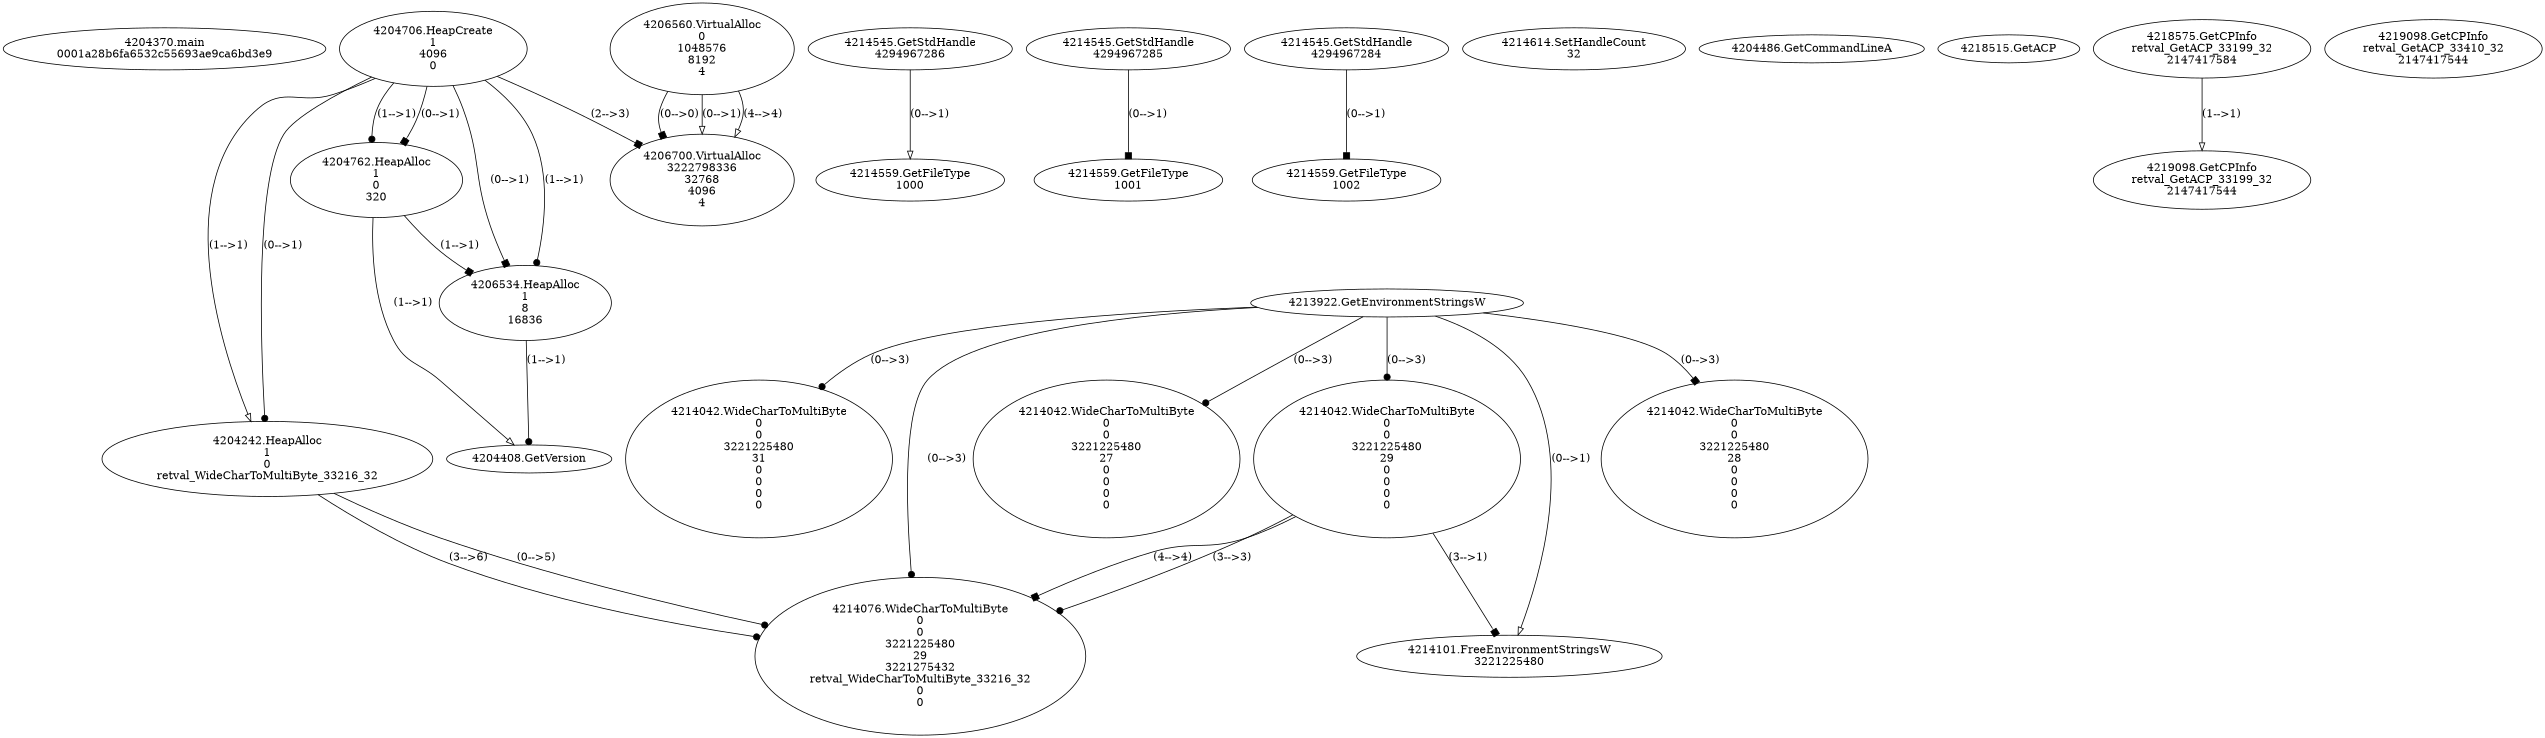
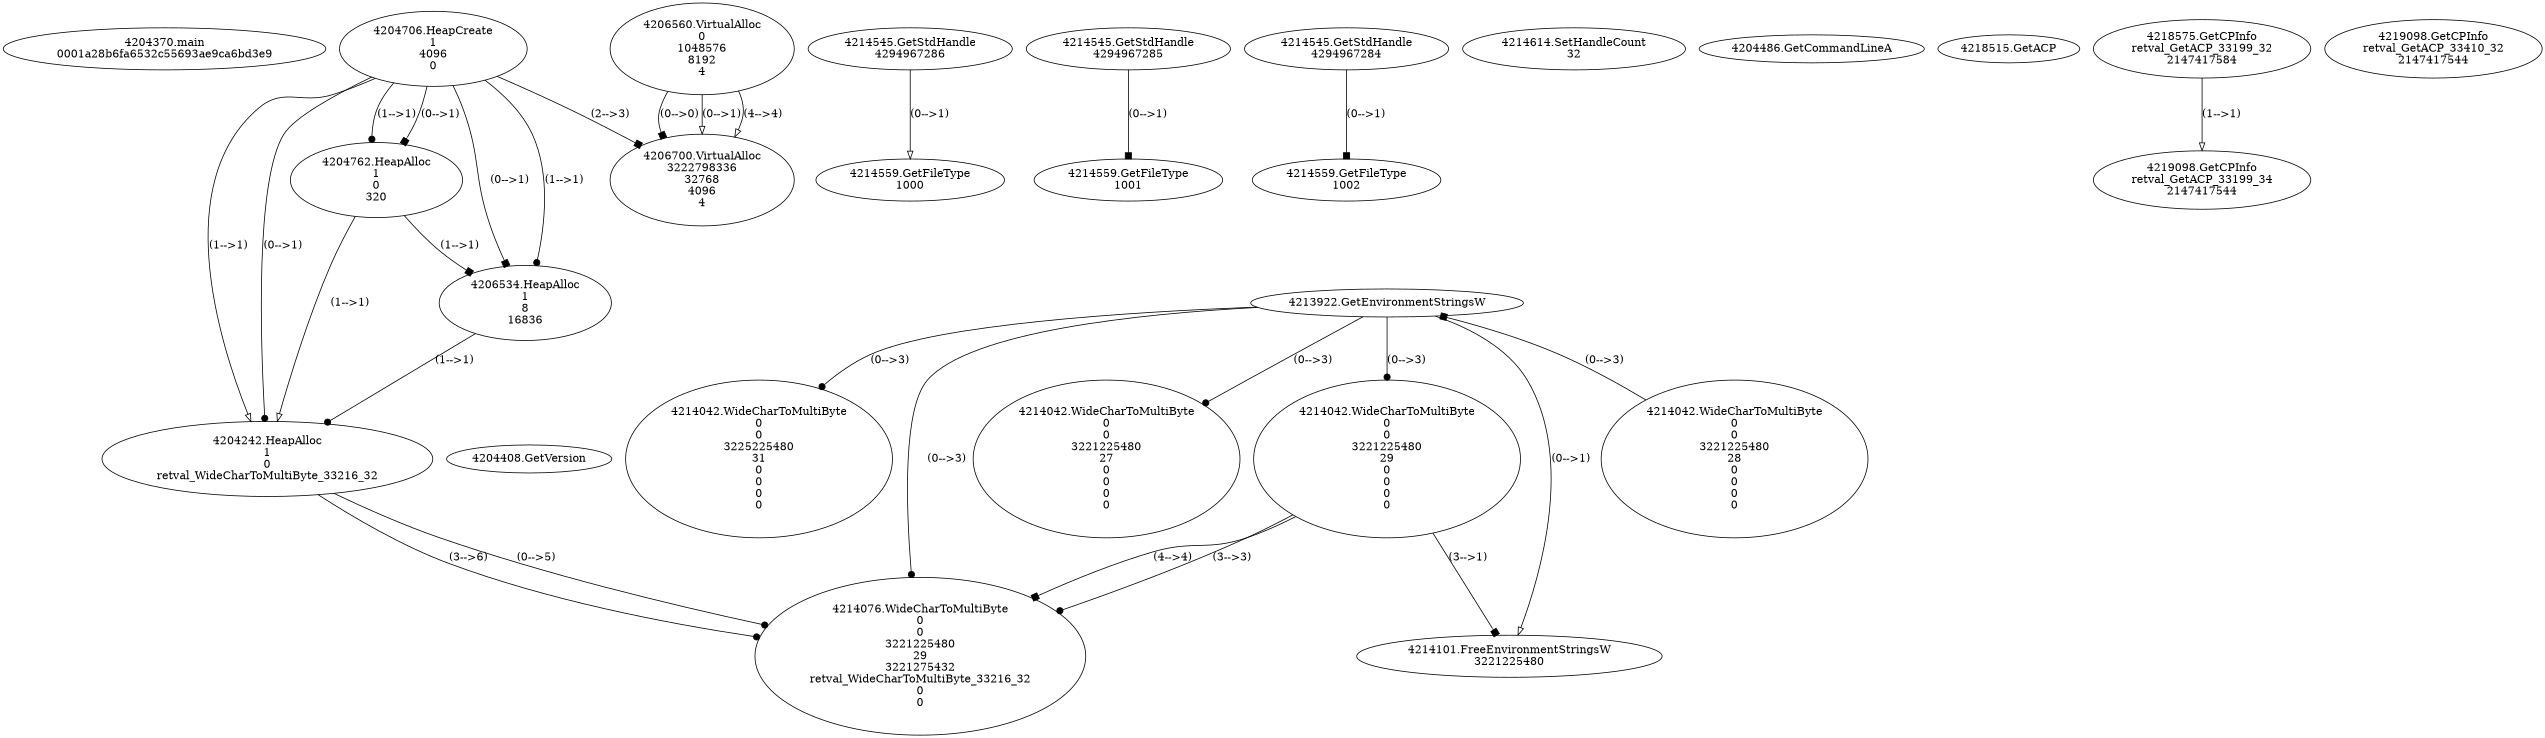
node "4219098.GetCPInfo retval_GetACP_33199_32 2147417544": label "4219098.GetCPInfo retval_GetACP_33199_32 2147417544" -> "4219098.GetCPInfo retval_GetACP_33199_34 2147417544"
edge "4213922.GetEnvironmentStringsW" -> "4214042.WideCharToMultiByte 0 0 3221225480 28 0 0 0 0": reversed
edge "4204762.HeapAlloc 1 0 320" -> "4204408.GetVersion": now "4204762.HeapAlloc 1 0 320" -> "4204242.HeapAlloc 1 0 retval_WideCharToMultiByte_33216_32"
edge "4206534.HeapAlloc 1 8 16836" -> "4204408.GetVersion": now "4206534.HeapAlloc 1 8 16836" -> "4204242.HeapAlloc 1 0 retval_WideCharToMultiByte_33216_32"
node "4214042.WideCharToMultiByte 0 0 3221225480 31 0 0 0 0": label "4214042.WideCharToMultiByte 0 0 3221225480 31 0 0 0 0" -> "4214042.WideCharToMultiByte 0 0 3225225480 31 0 0 0 0"
